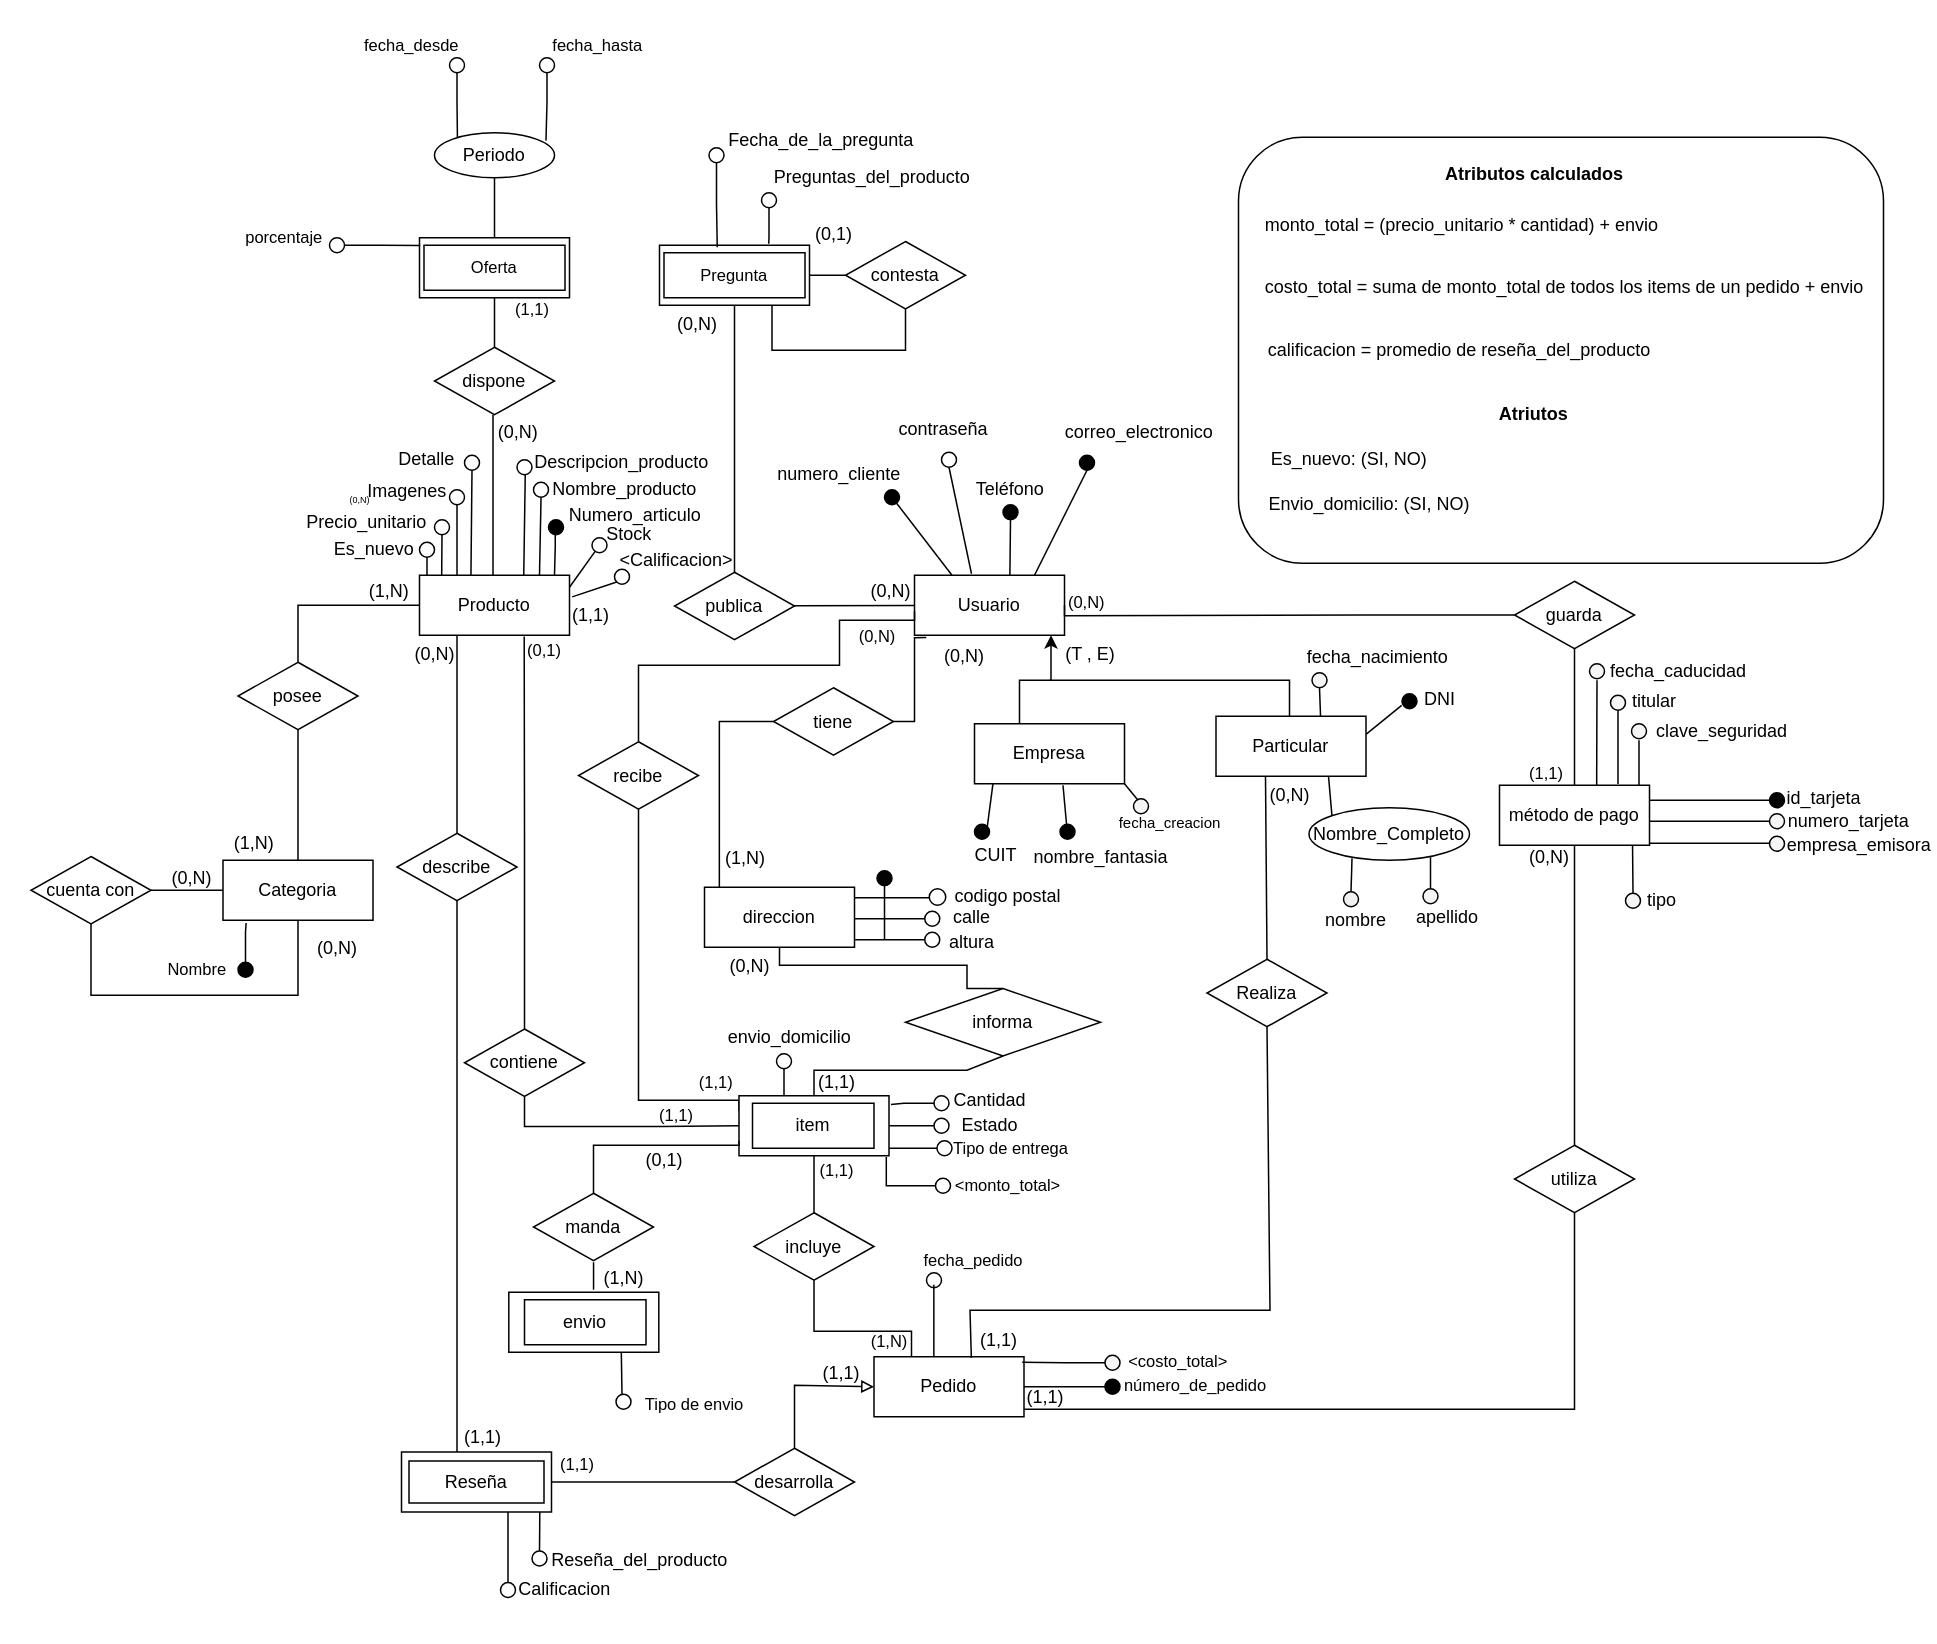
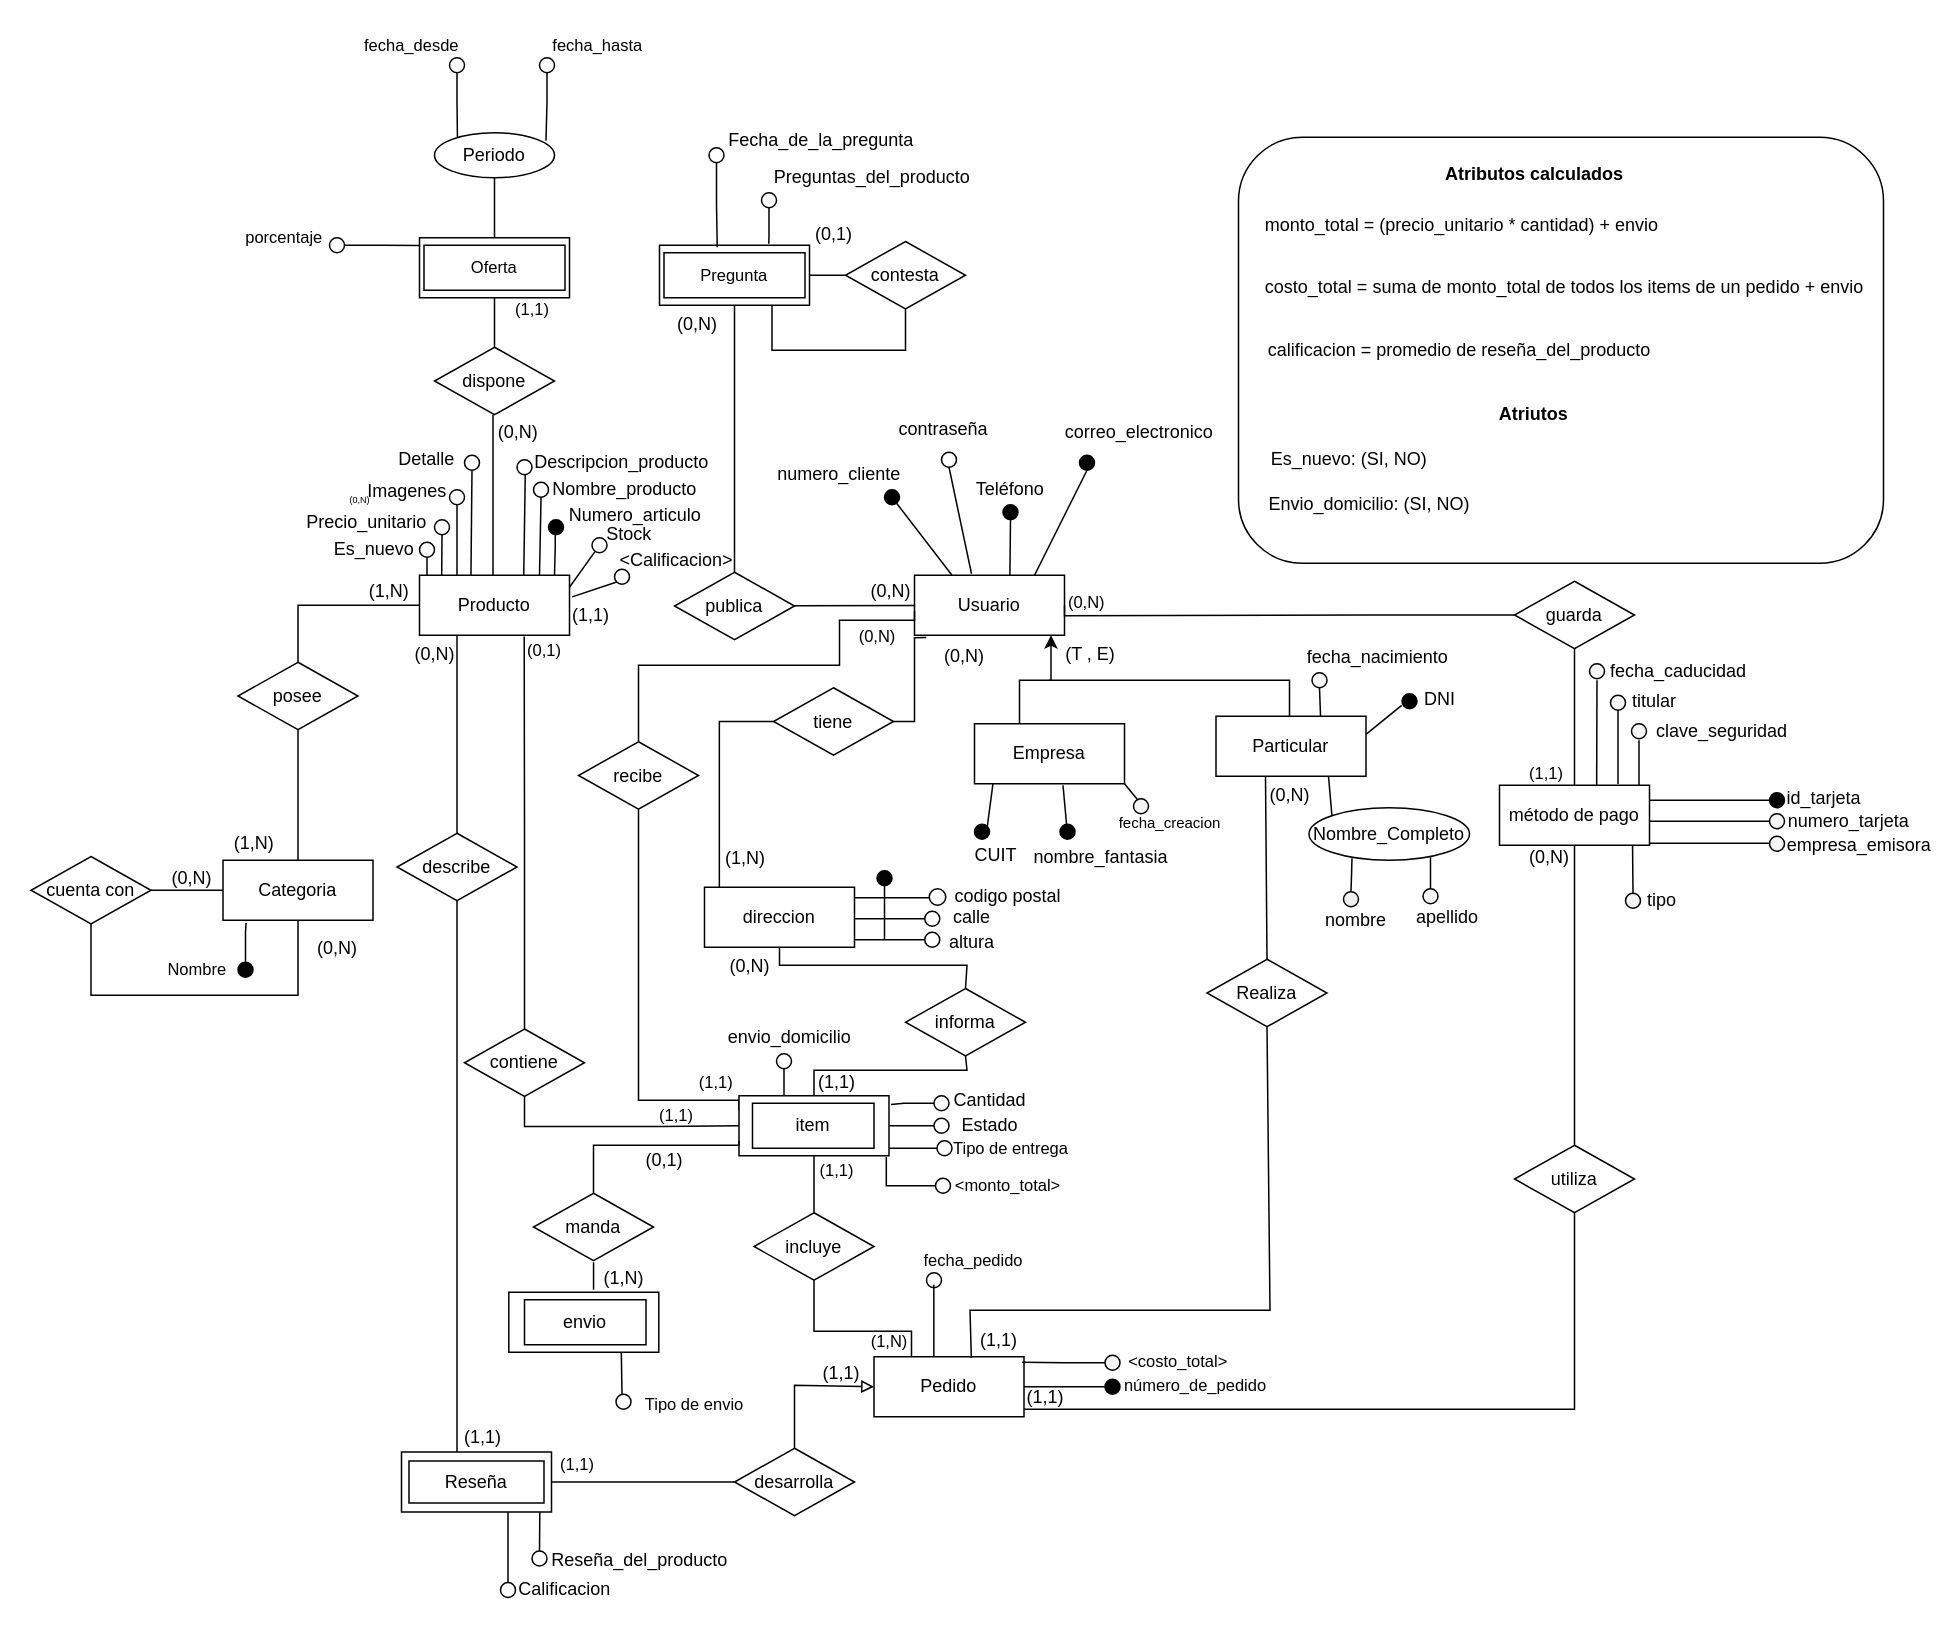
node "informa": size 195x68 -> 120x68
